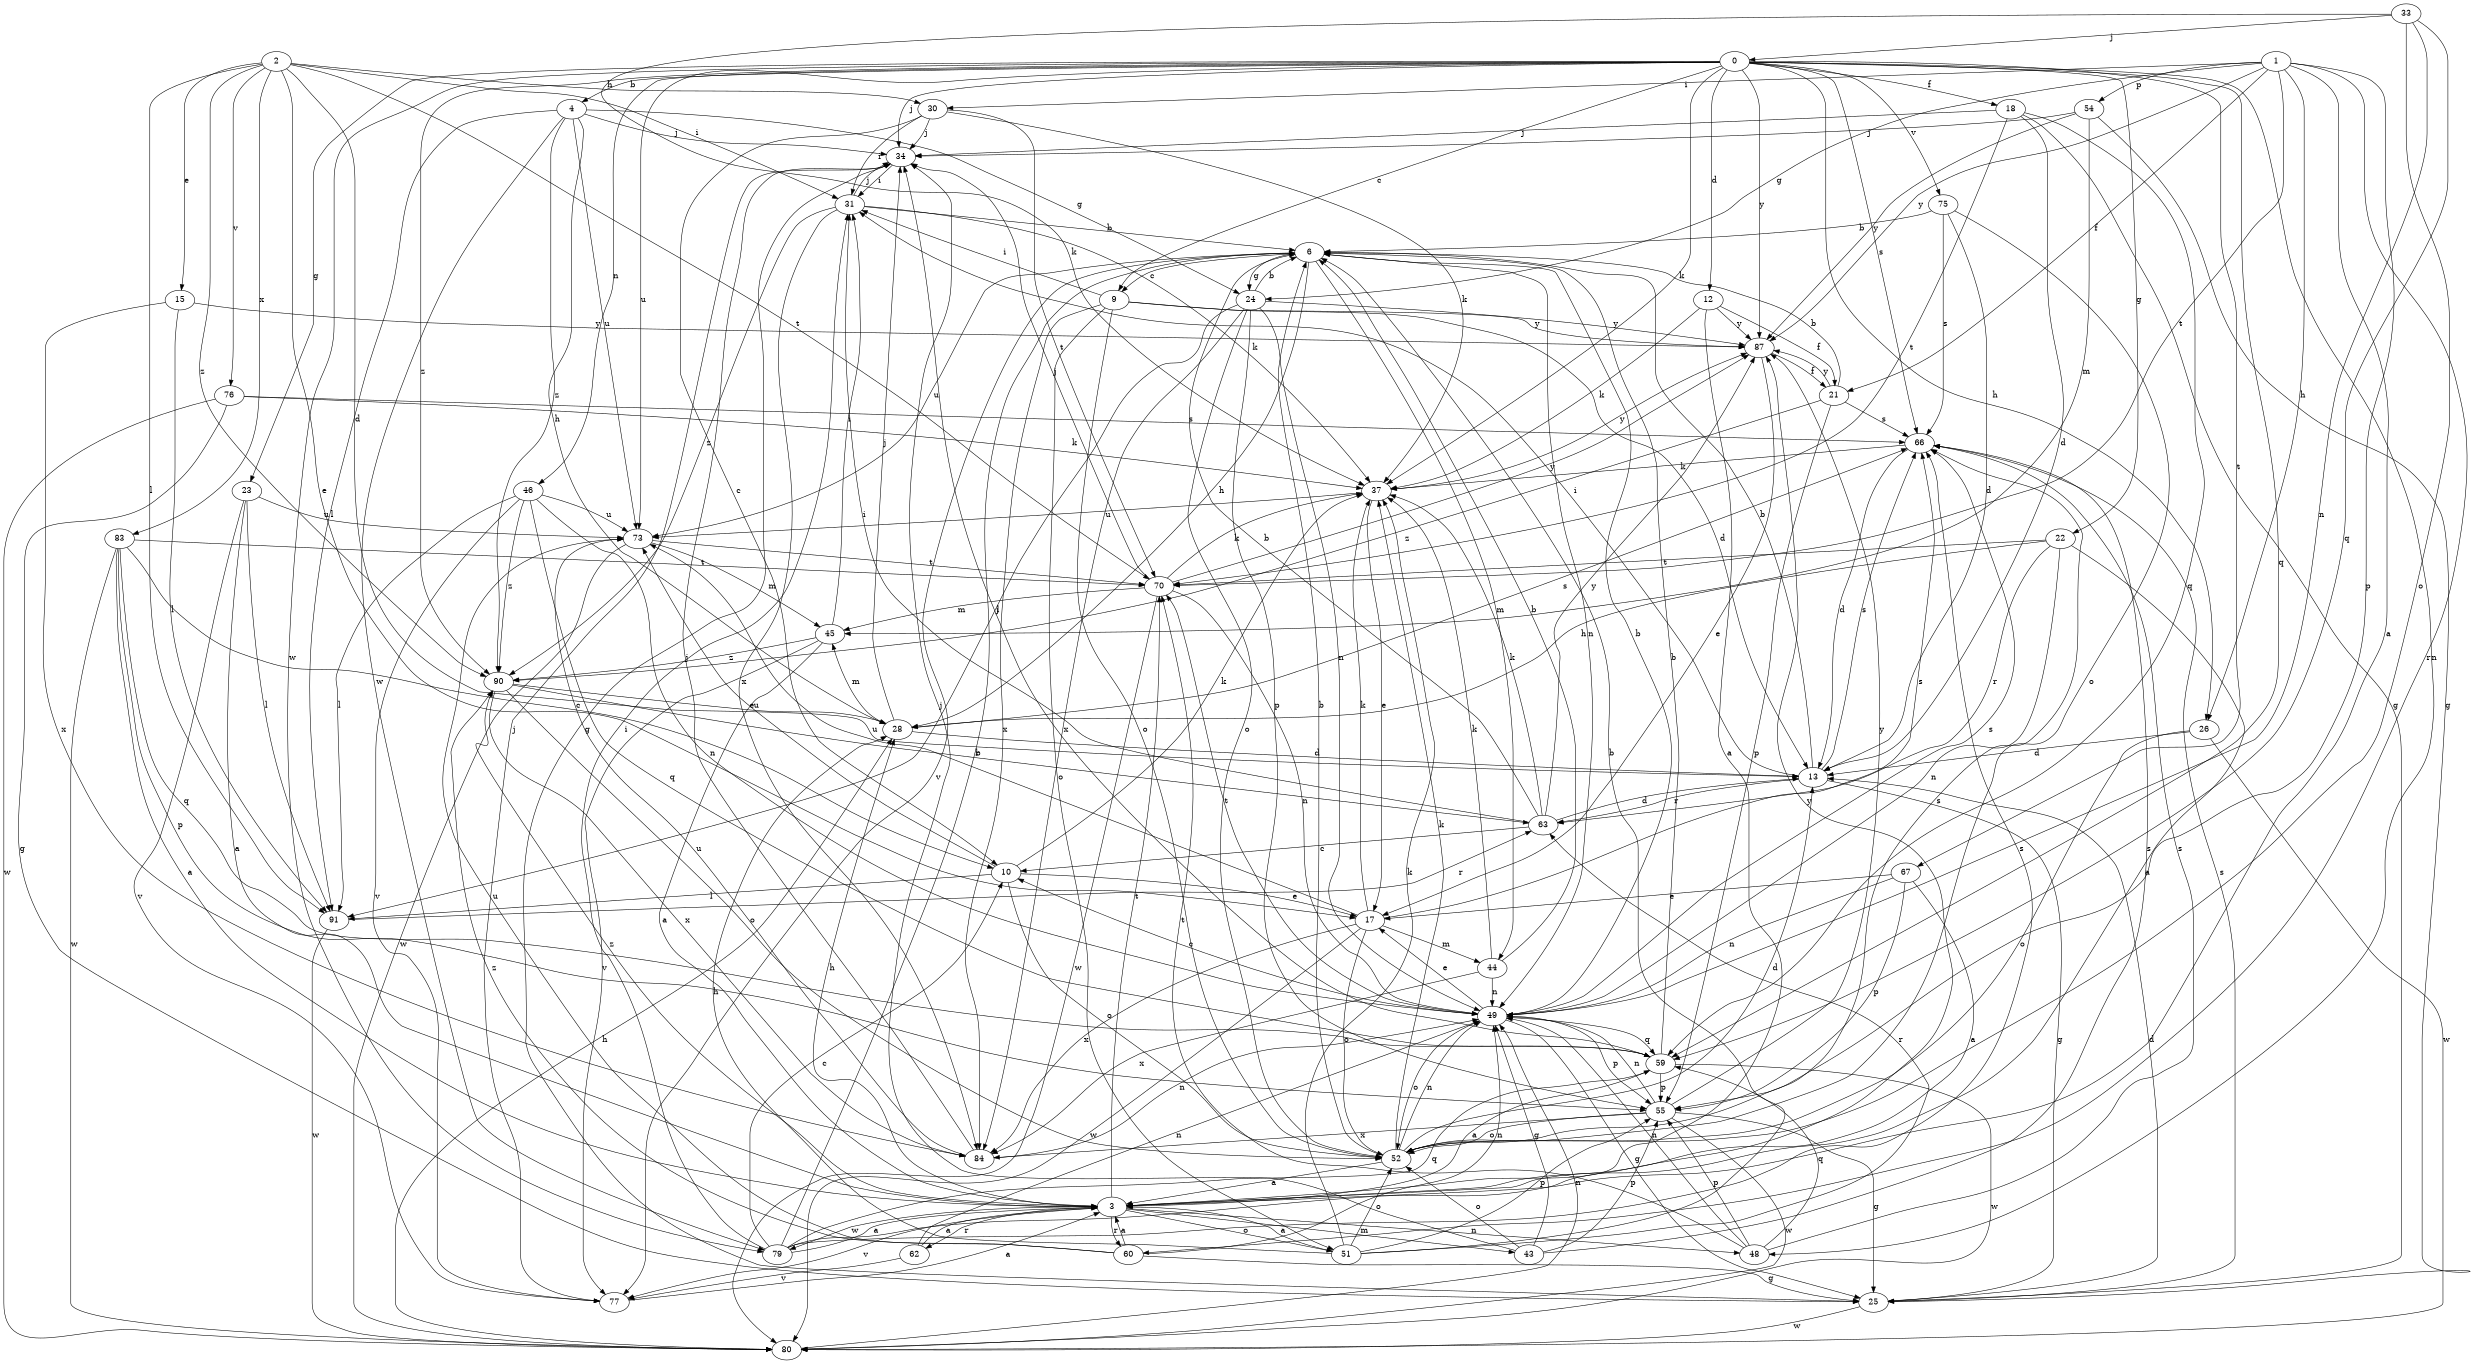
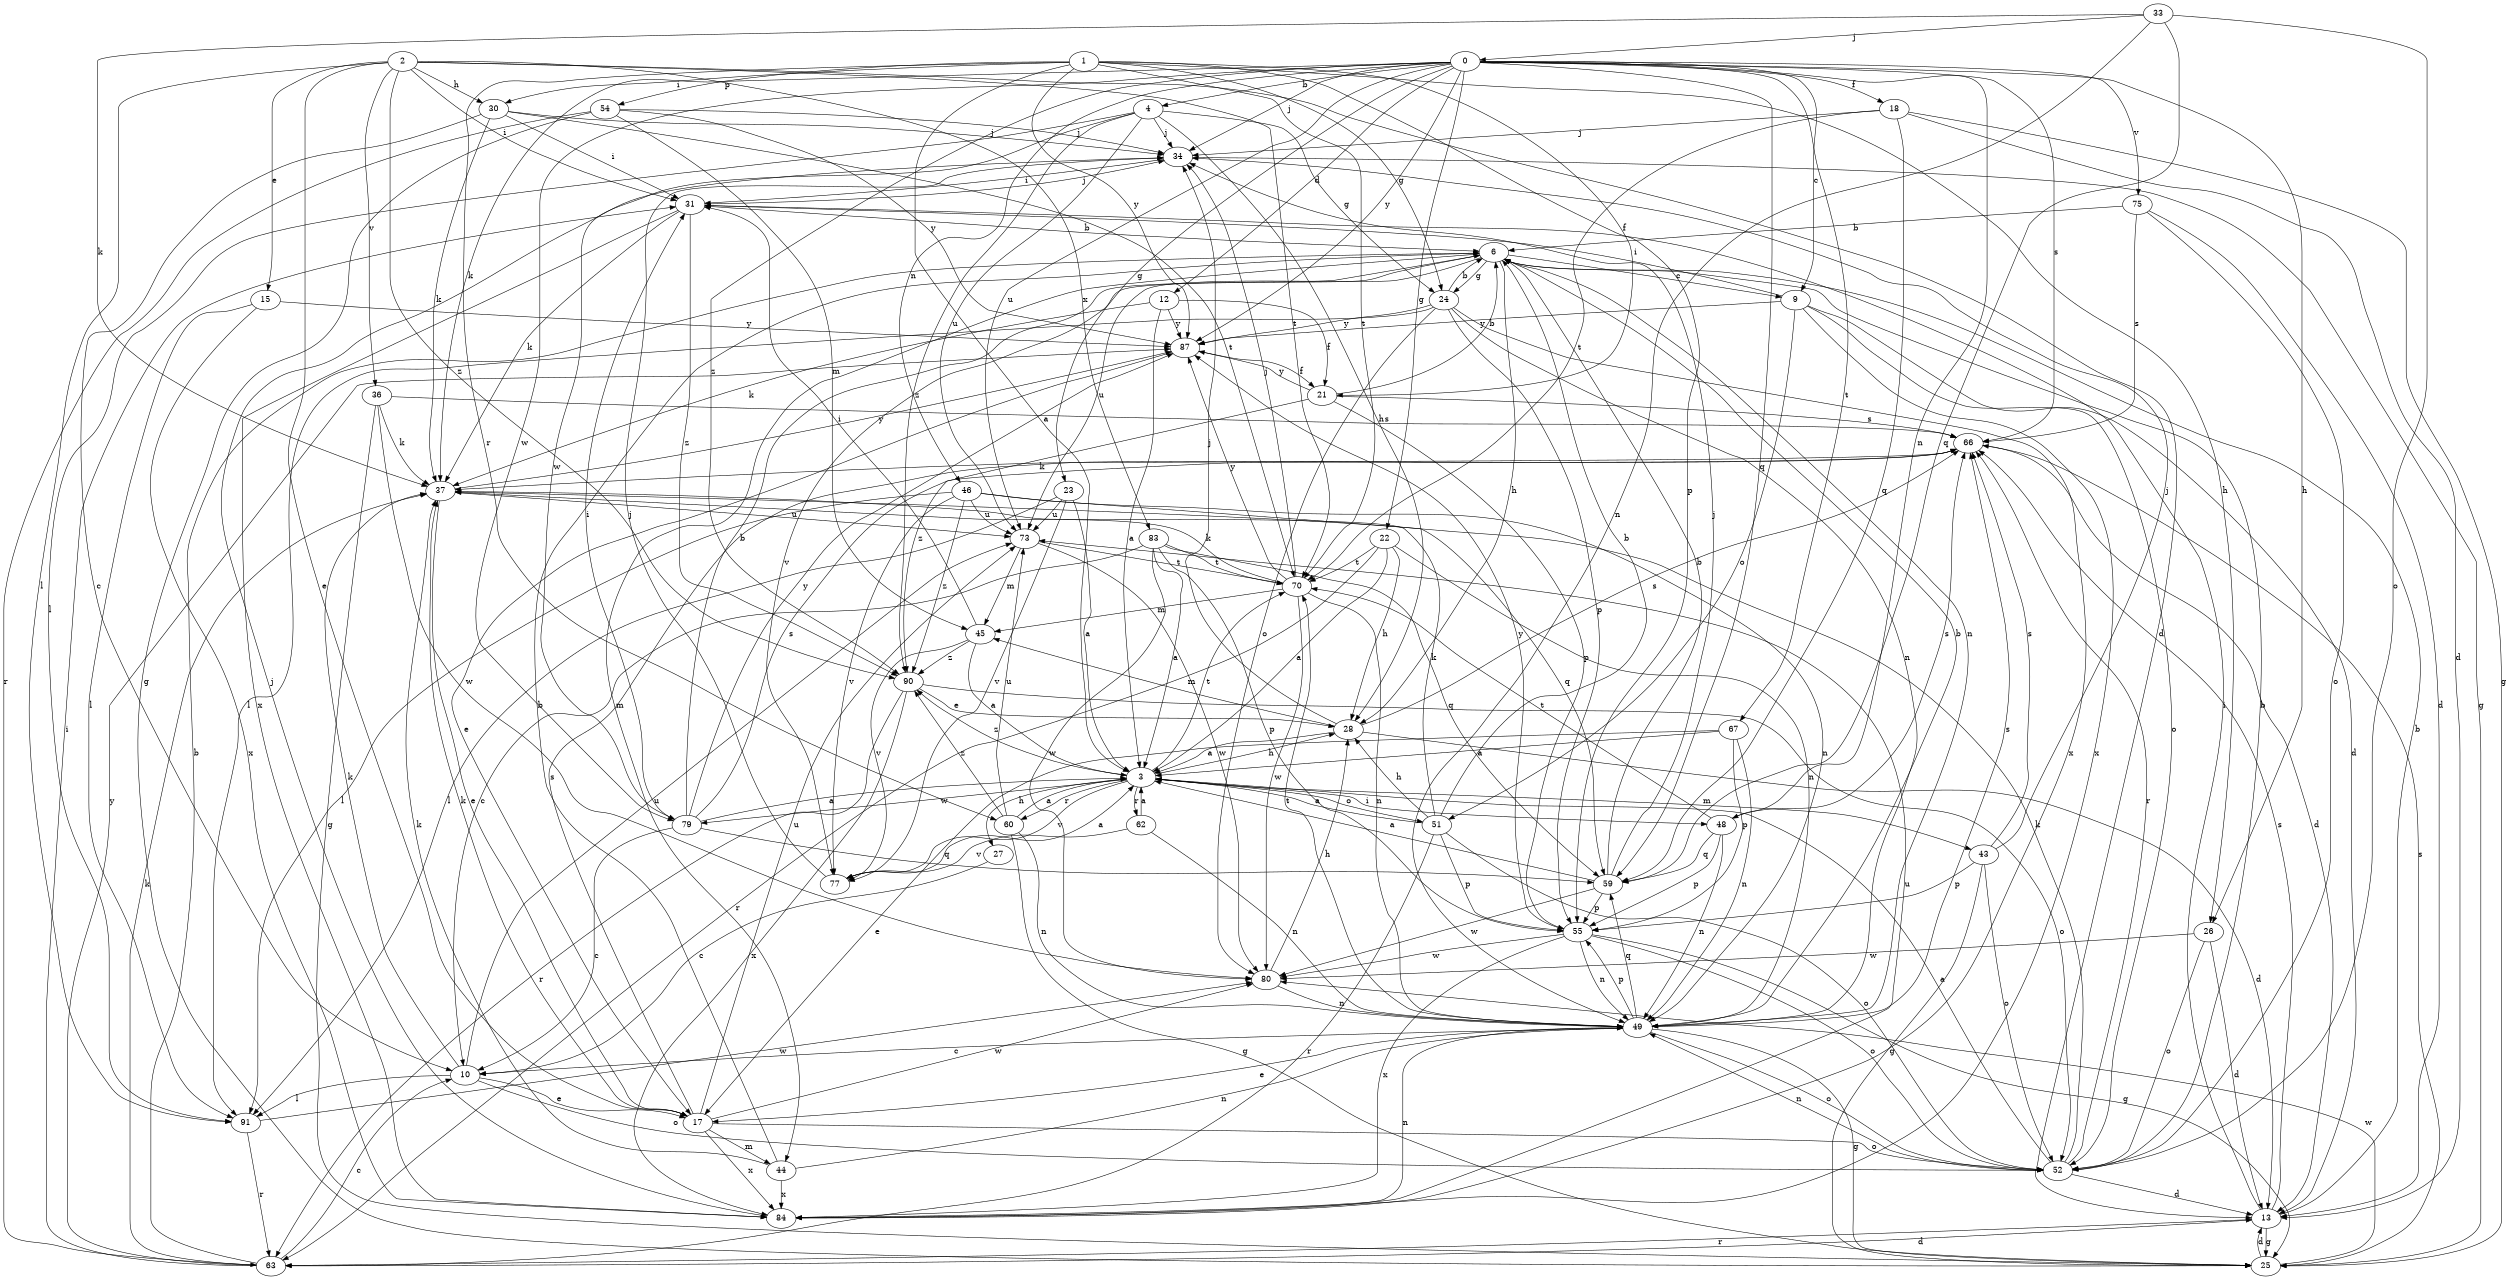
node "76": label "76" -> "36"
edge "54" -> "63": added, label "r"
edge "24" -> "52": now "24" -> "80"
edge "28" -> "3": added, label "a"
edge "52" -> "66": label "s" -> "r"
node "27": added
edge "43" -> "49": now "43" -> "25"
edge "3" -> "48": label "n" -> "i"
